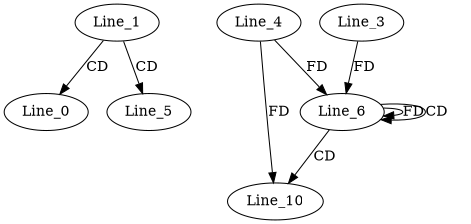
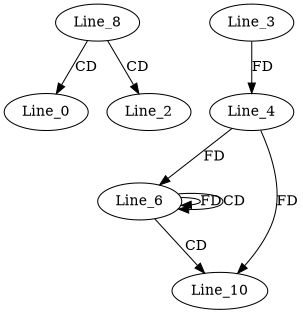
node "Line_1": label "Line_1" -> "Line_8"
edge "Line_3" -> "Line_6": now "Line_3" -> "Line_4"
node "Line_5": label "Line_5" -> "Line_2"
